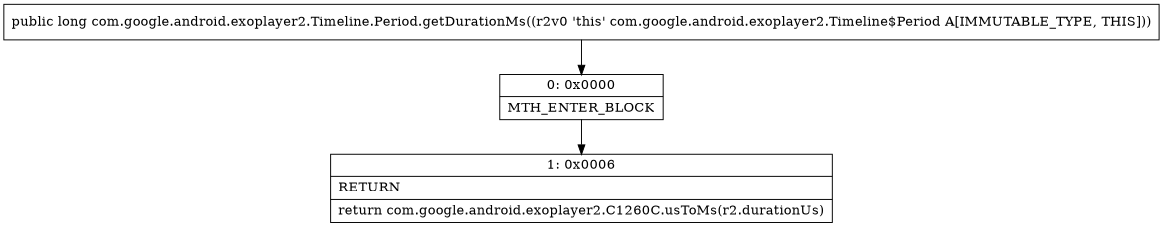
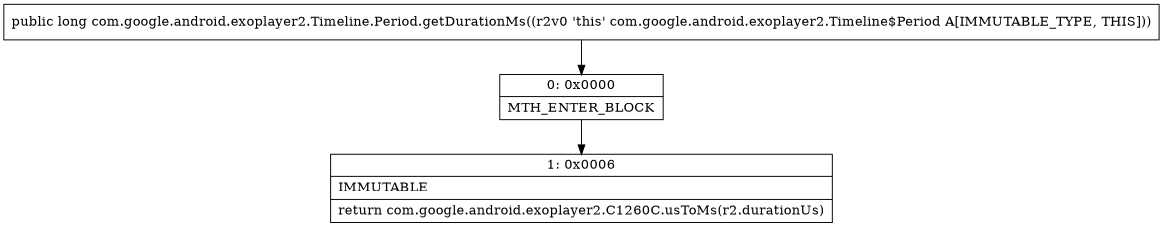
node "1: 0x0006": text "RETURN" -> "IMMUTABLE"
